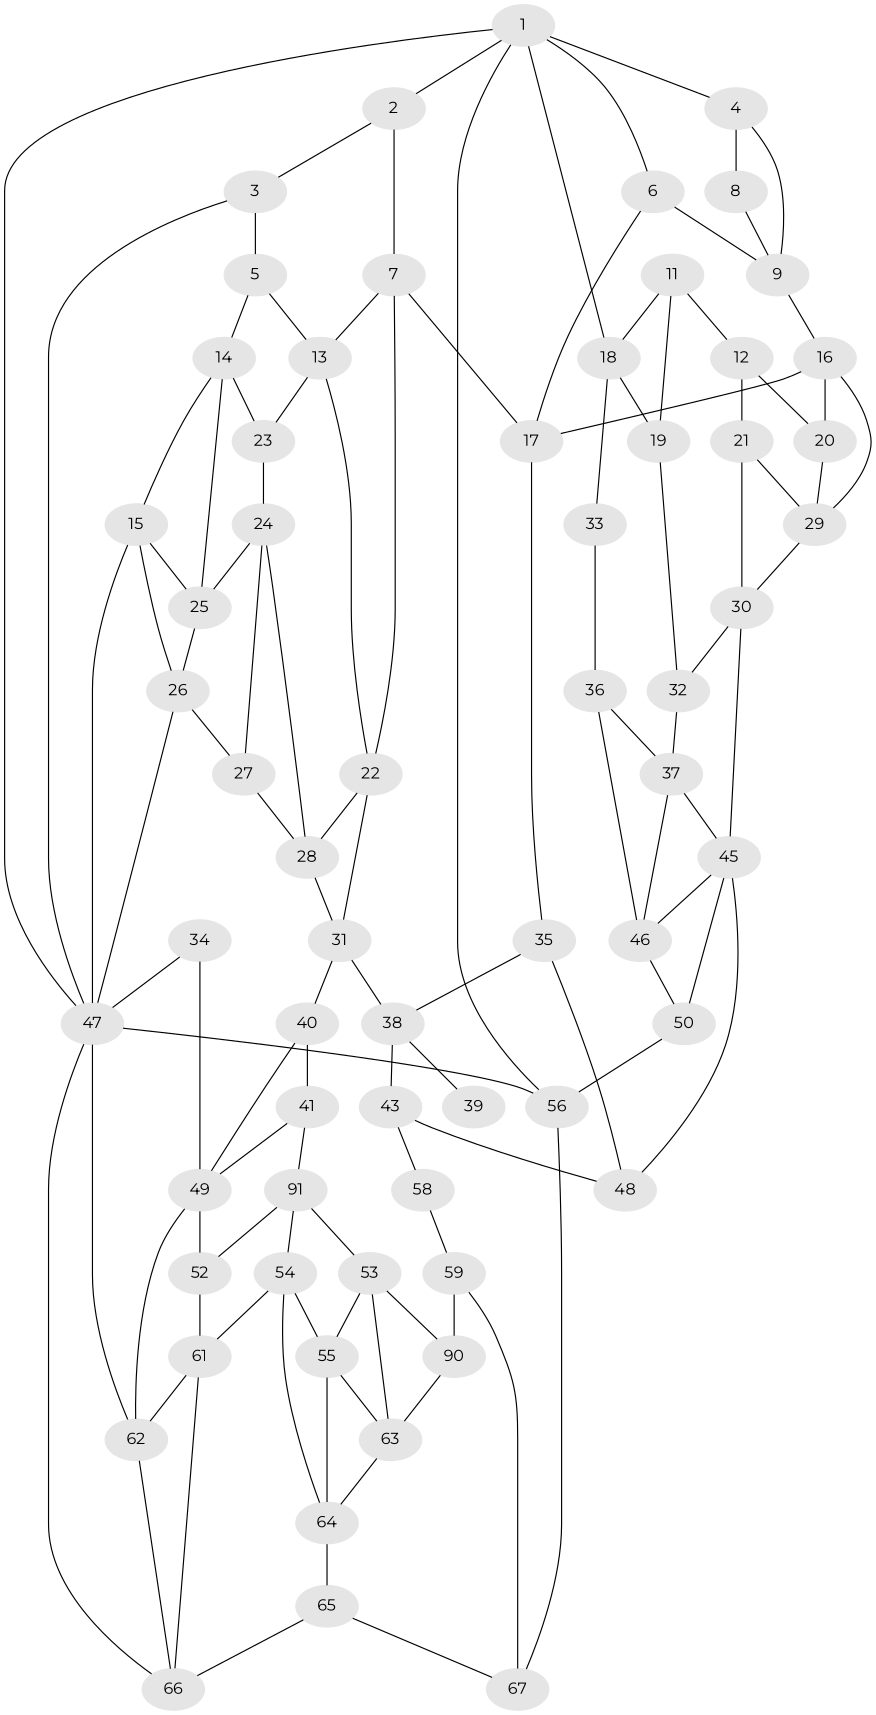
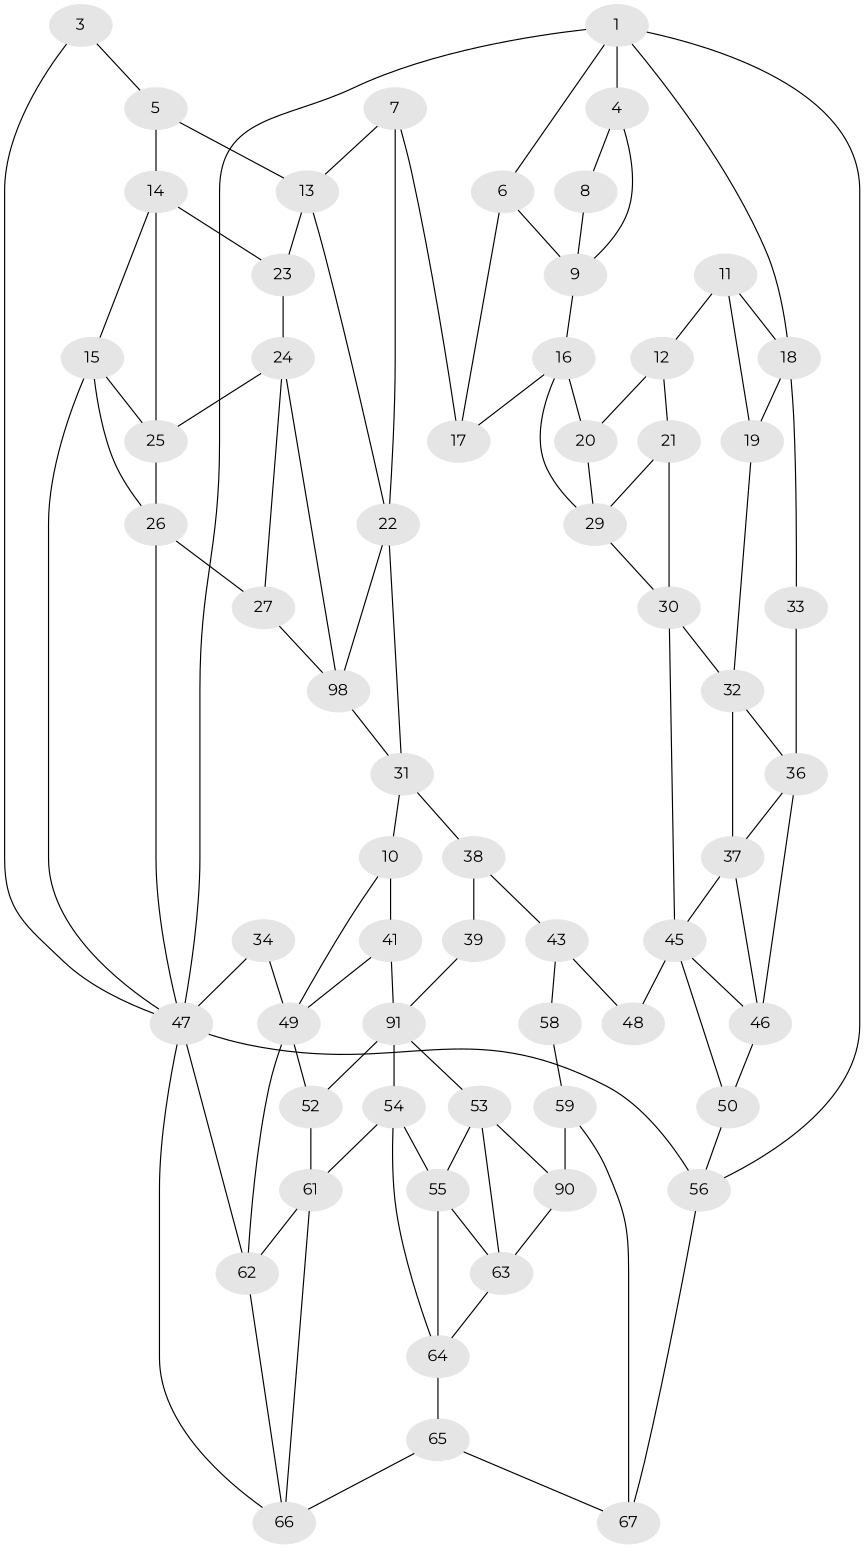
node "2": removed
edge "32" -- "36": added
node "28": label "28" -> "98"
node "35": removed
edge "39" -- "91": added
node "40": label "40" -> "10"
